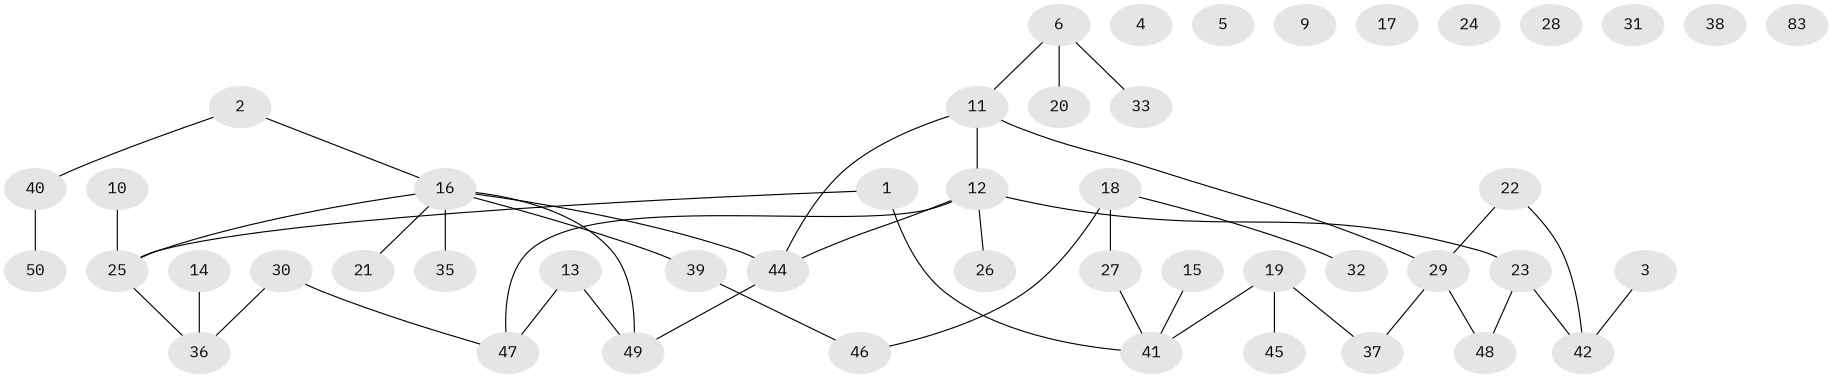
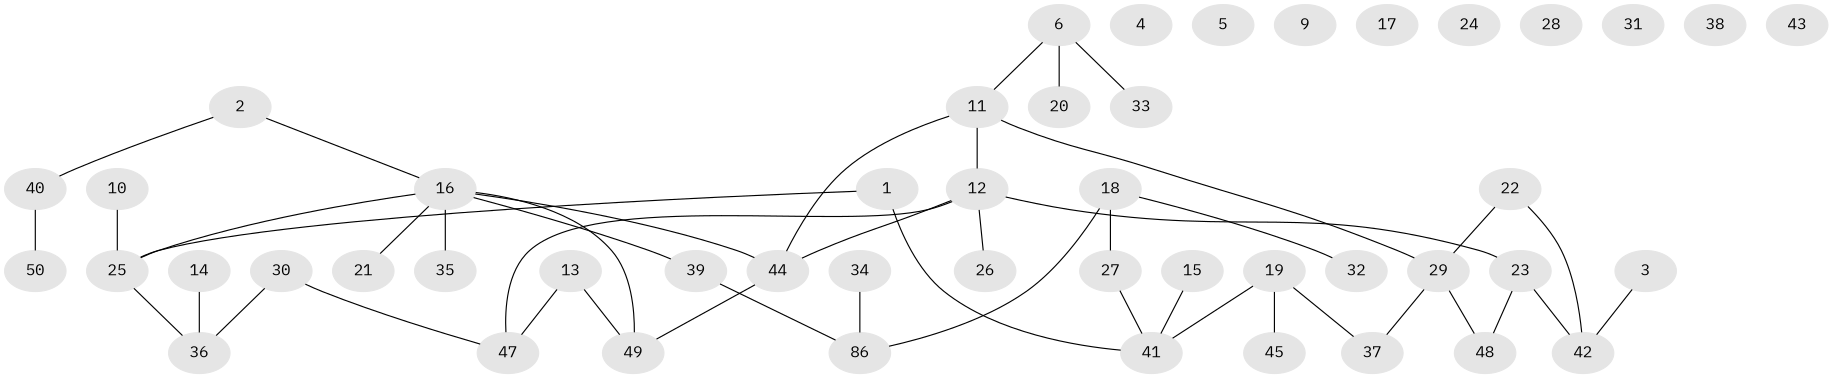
node "83": label "83" -> "43"
node "34": added
node "46": label "46" -> "86"
